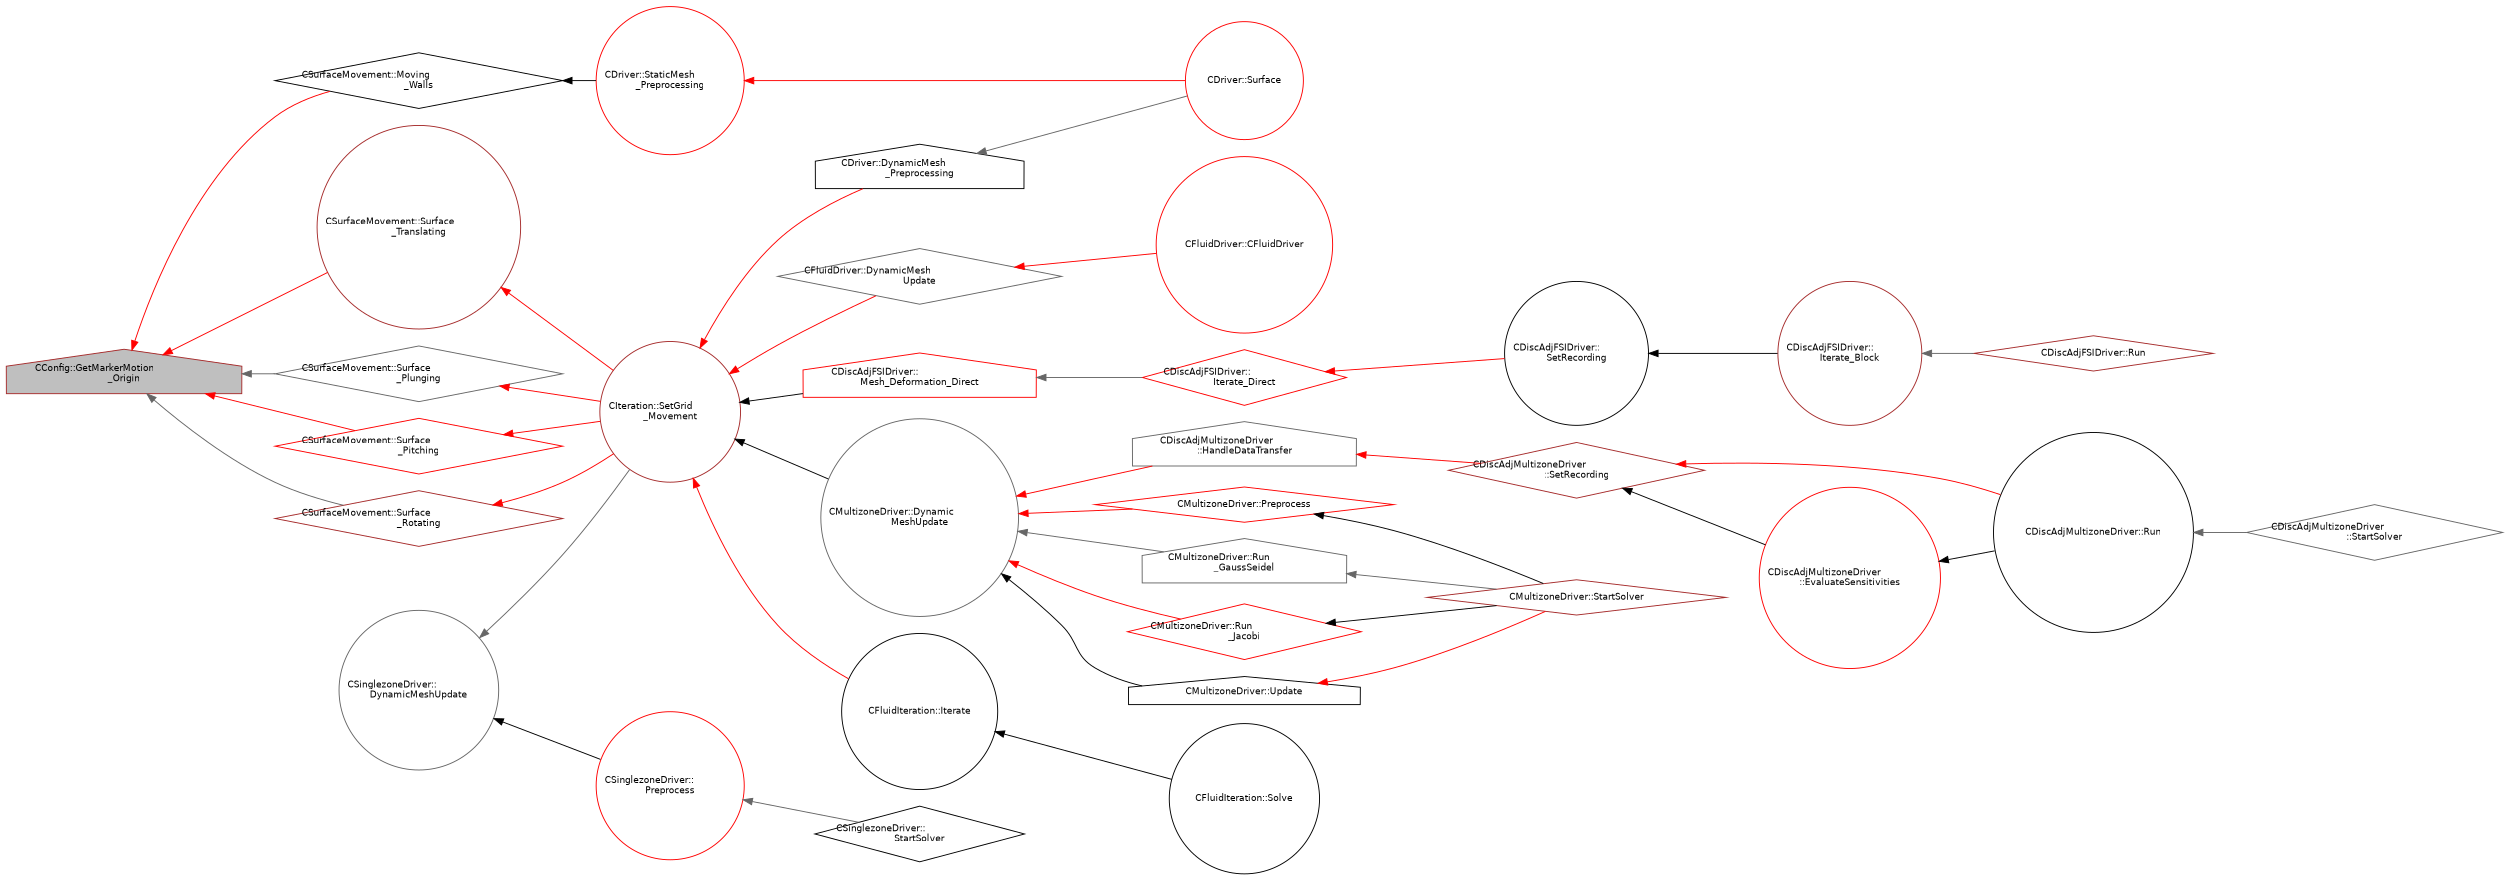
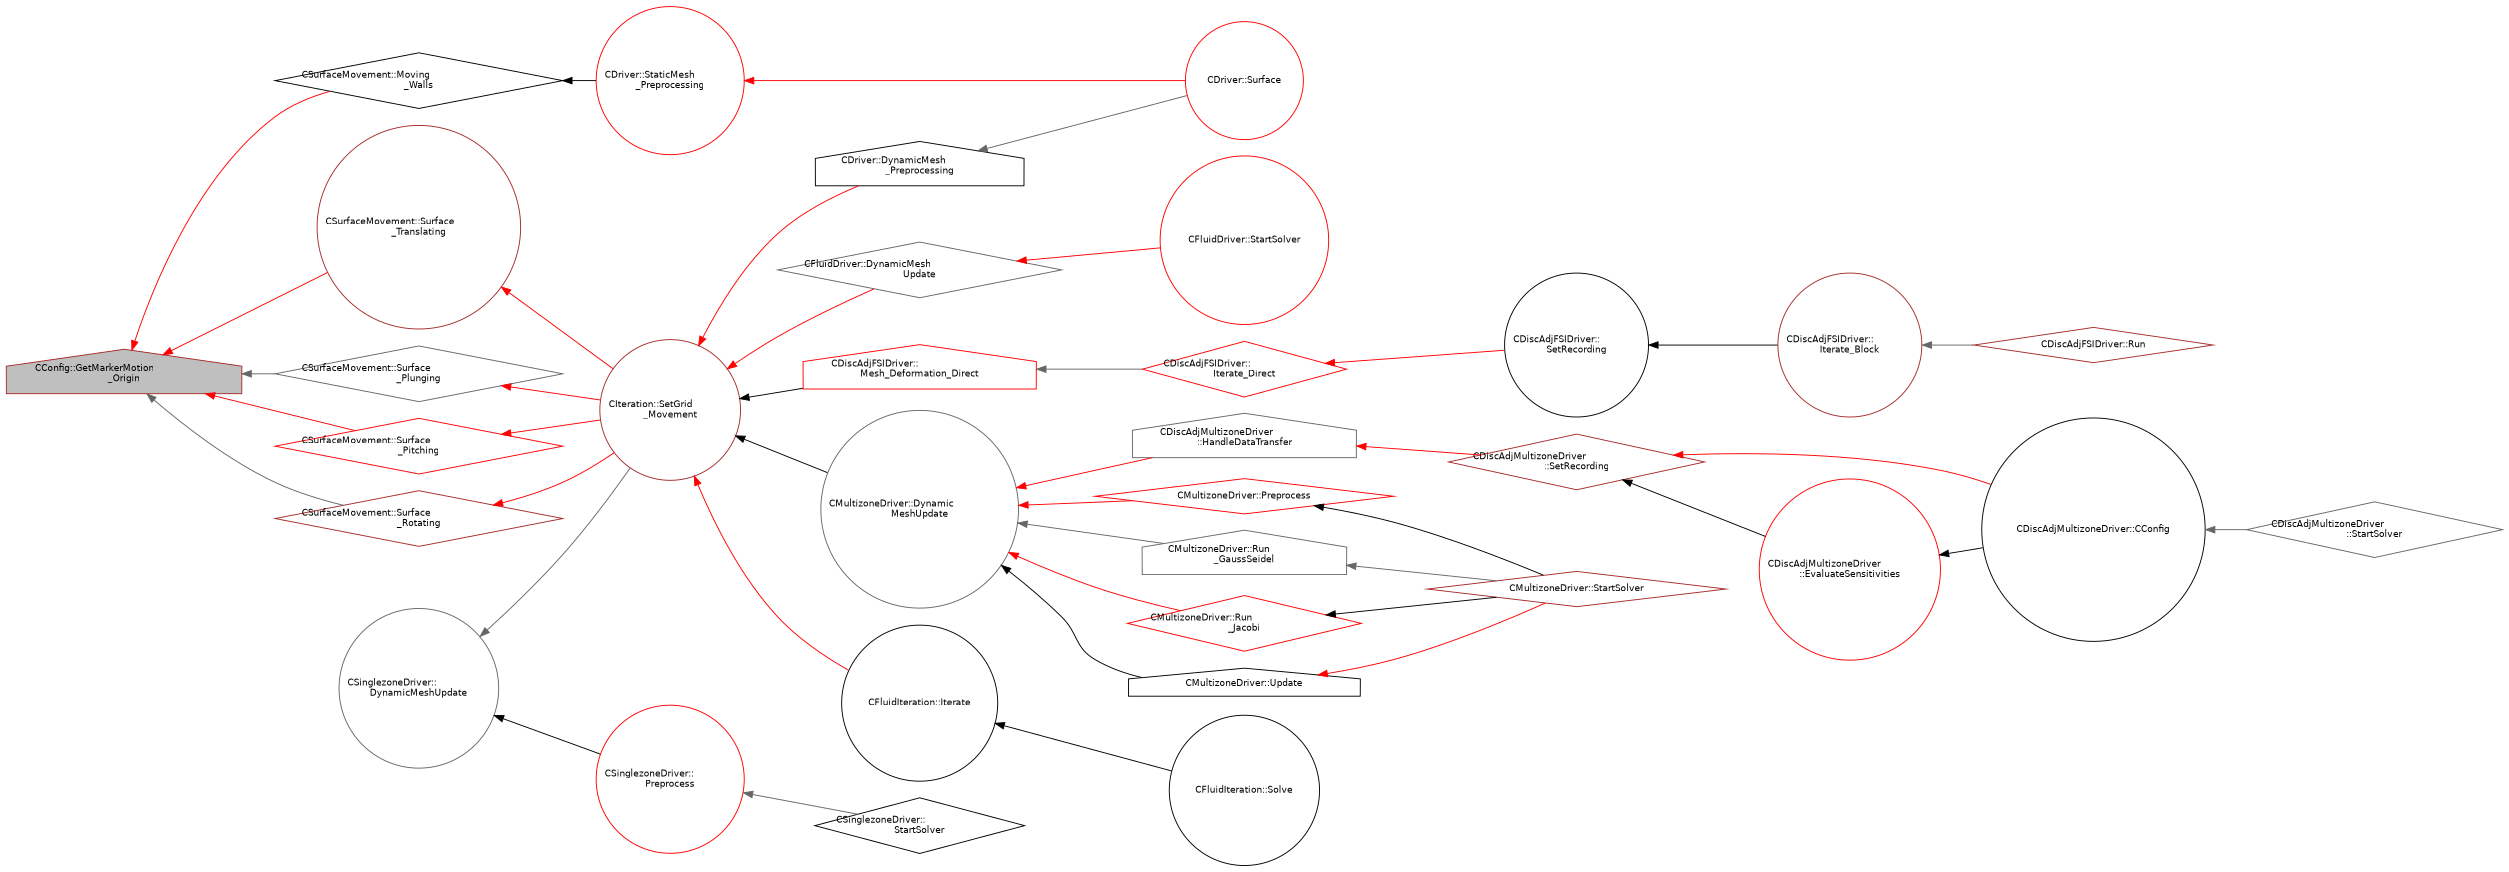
node "CFluidDriver::CFluidDriver": label "CFluidDriver::CFluidDriver" -> "CFluidDriver::StartSolver"
node "CDiscAdjMultizoneDriver::Run": label "CDiscAdjMultizoneDriver::Run" -> "CDiscAdjMultizoneDriver::CConfig"
